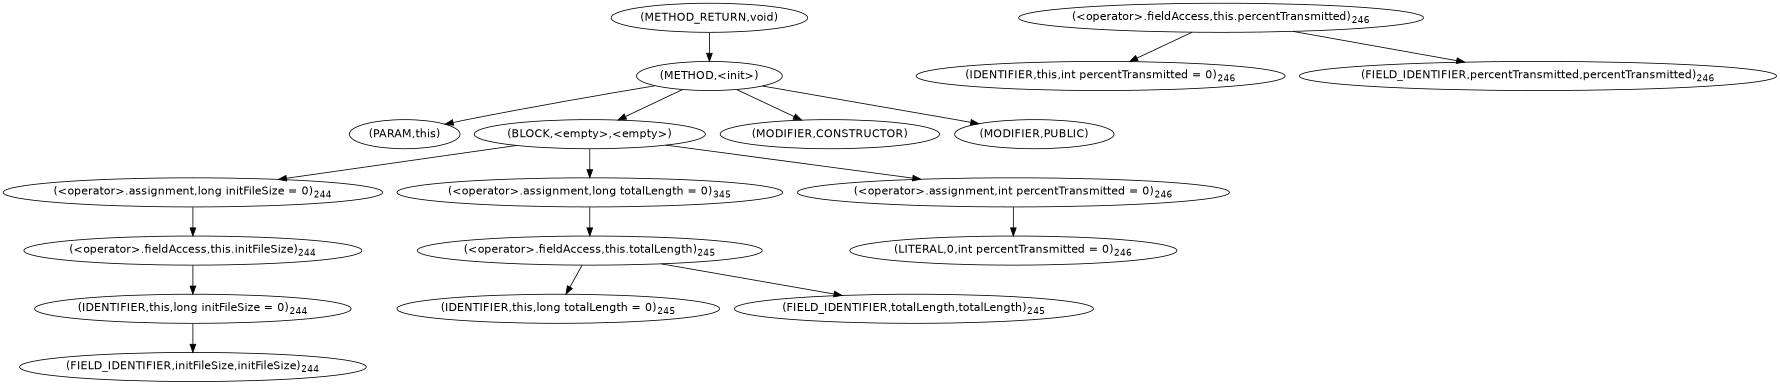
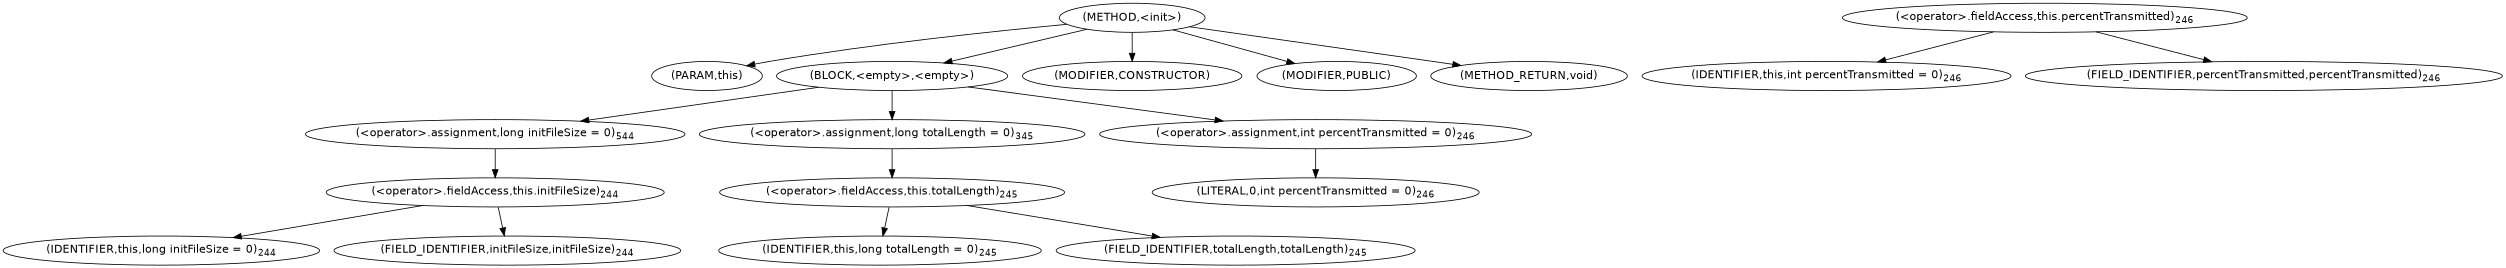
edge "(METHOD_RETURN,void)" -> "(METHOD,<init>)": reversed
node "(<operator>.assignment,long initFileSize = 0)": text "244" -> "544"
edge "(IDENTIFIER,this,long initFileSize = 0)" -> "(FIELD_IDENTIFIER,initFileSize,initFileSize)": now "(<operator>.fieldAccess,this.initFileSize)" -> "(FIELD_IDENTIFIER,initFileSize,initFileSize)"
